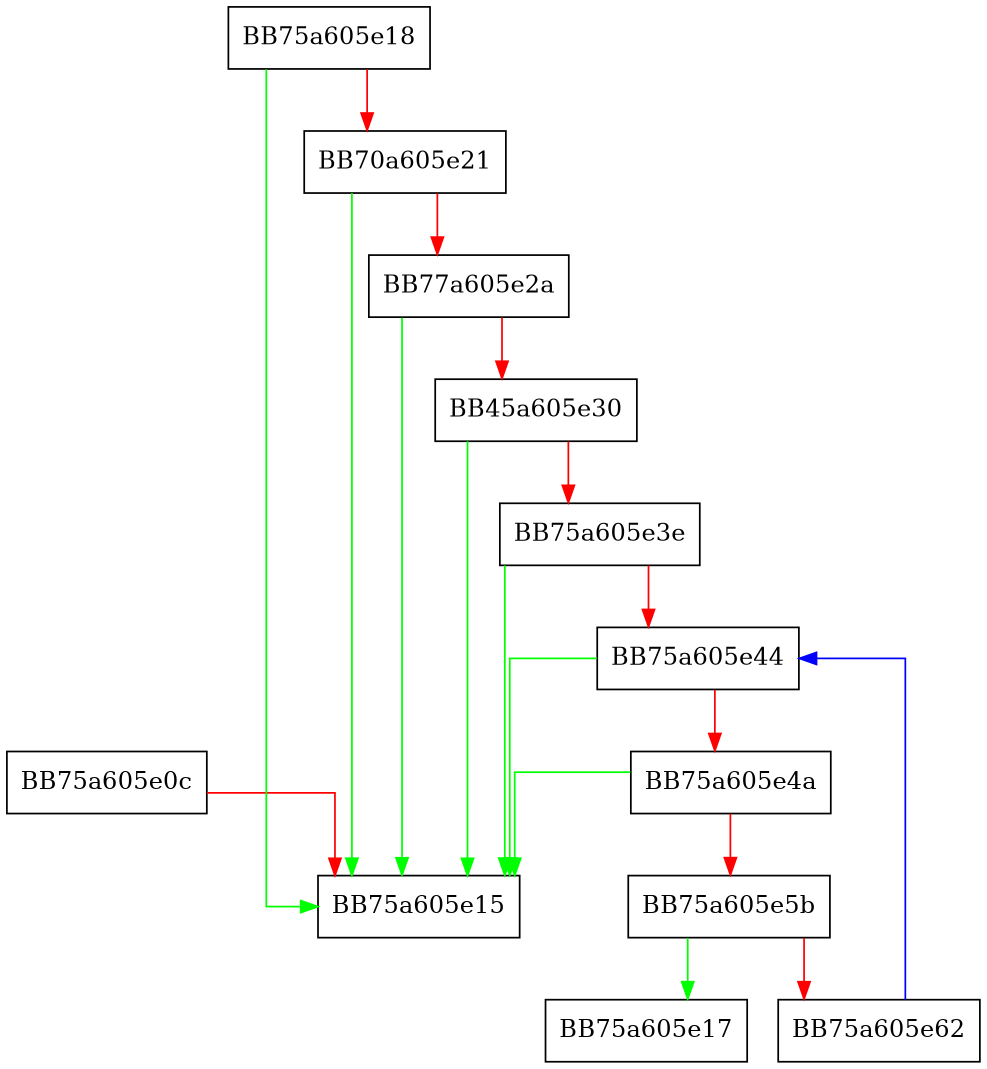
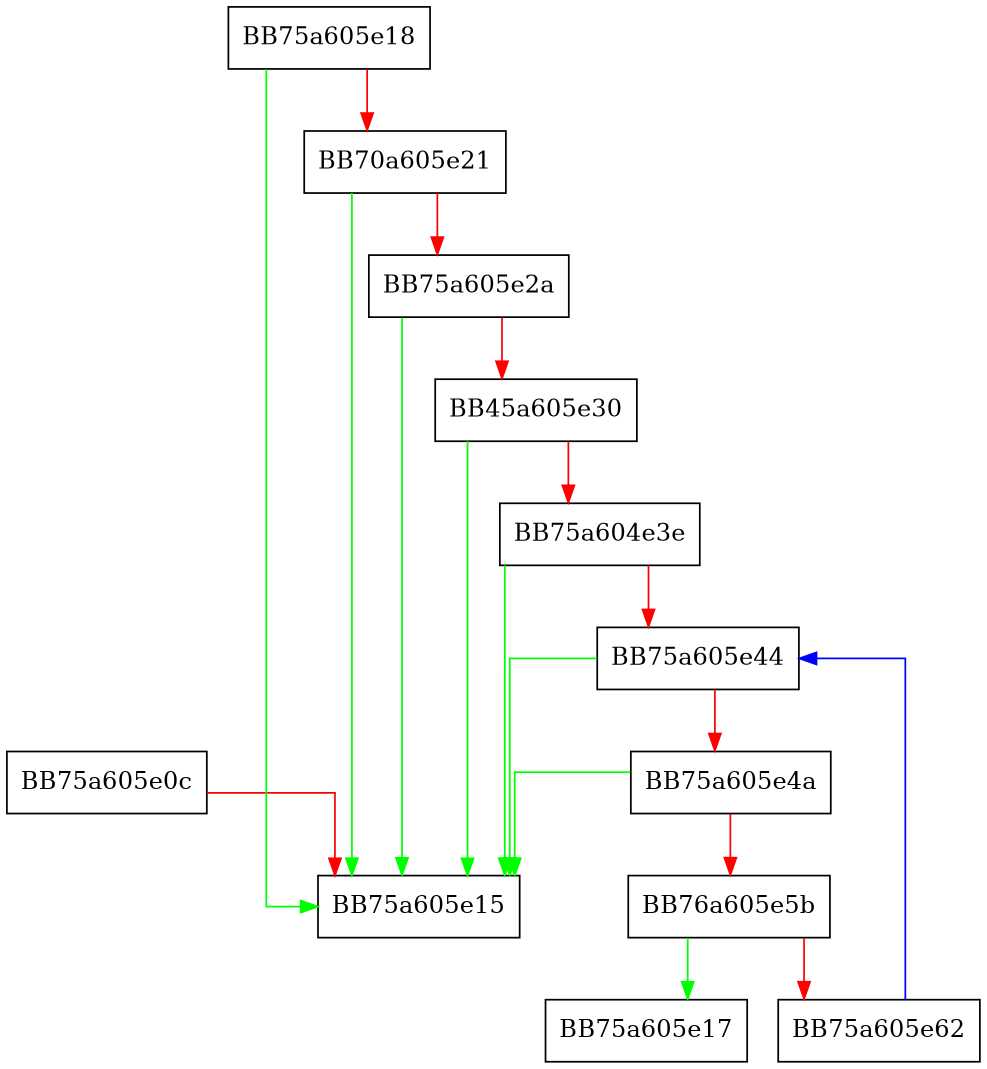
node "BB77a605e2a": label "BB77a605e2a" -> "BB75a605e2a"
node "BB75a605e3e": label "BB75a605e3e" -> "BB75a604e3e"
node "BB75a605e5b": label "BB75a605e5b" -> "BB76a605e5b"
